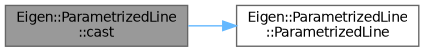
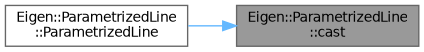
edge "Eigen::ParametrizedLine ::cast" -> "Eigen::ParametrizedLine ::ParametrizedLine": reversed
